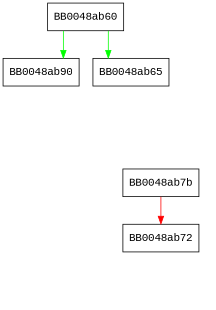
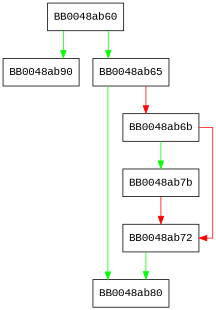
node "BB0048ab6b": added
node "BB0048ab80": added
